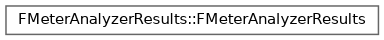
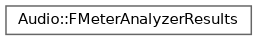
node "FMeterAnalyzerResults::FMeterAnalyzerResults": label "FMeterAnalyzerResults::FMeterAnalyzerResults" -> "Audio::FMeterAnalyzerResults"
